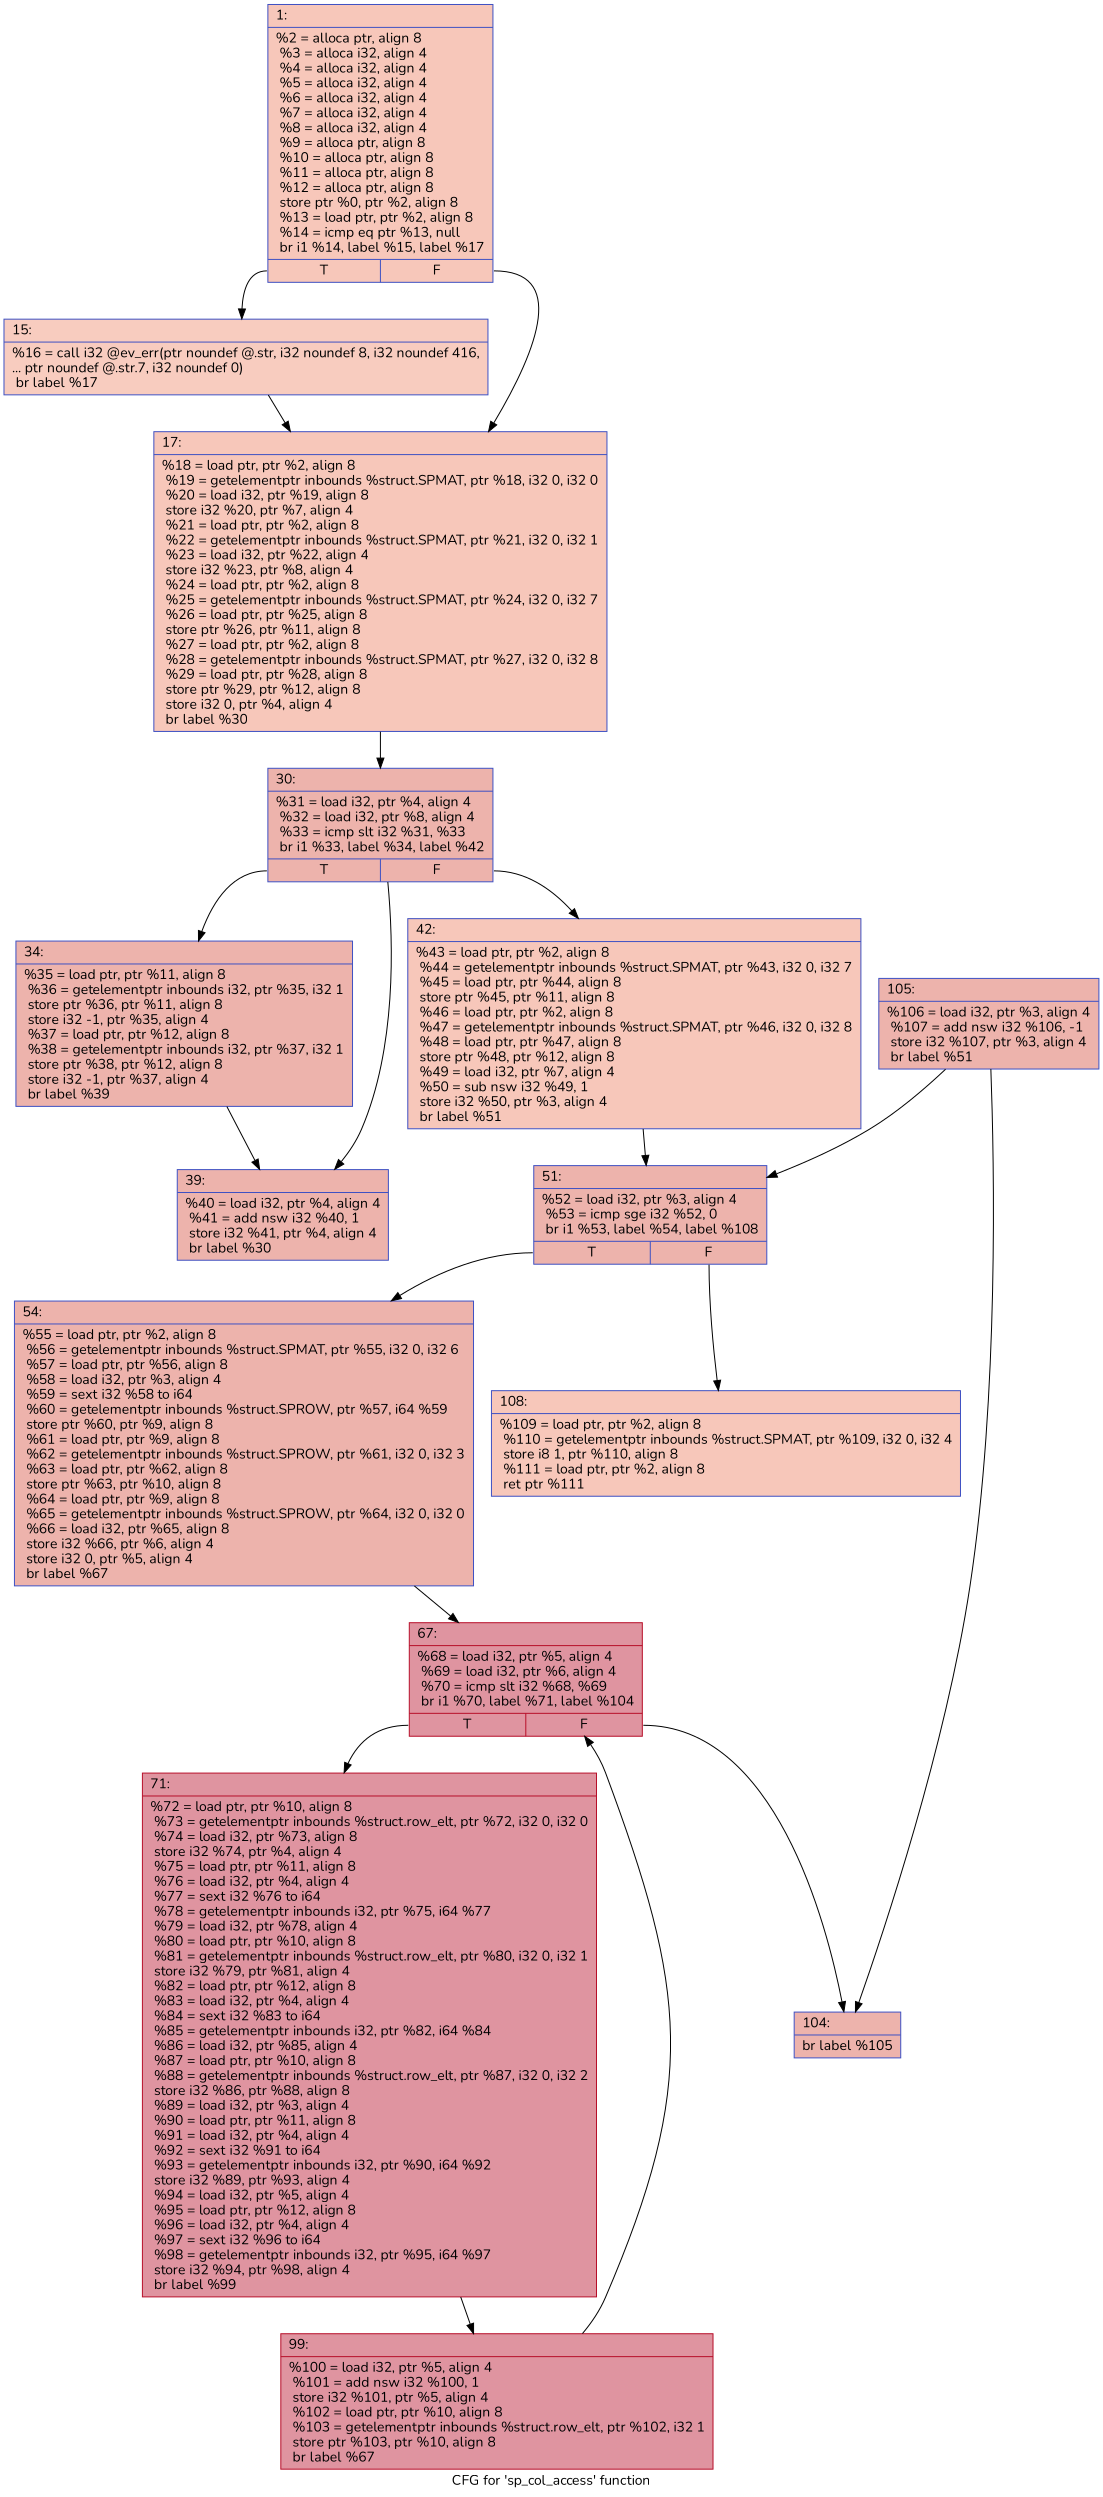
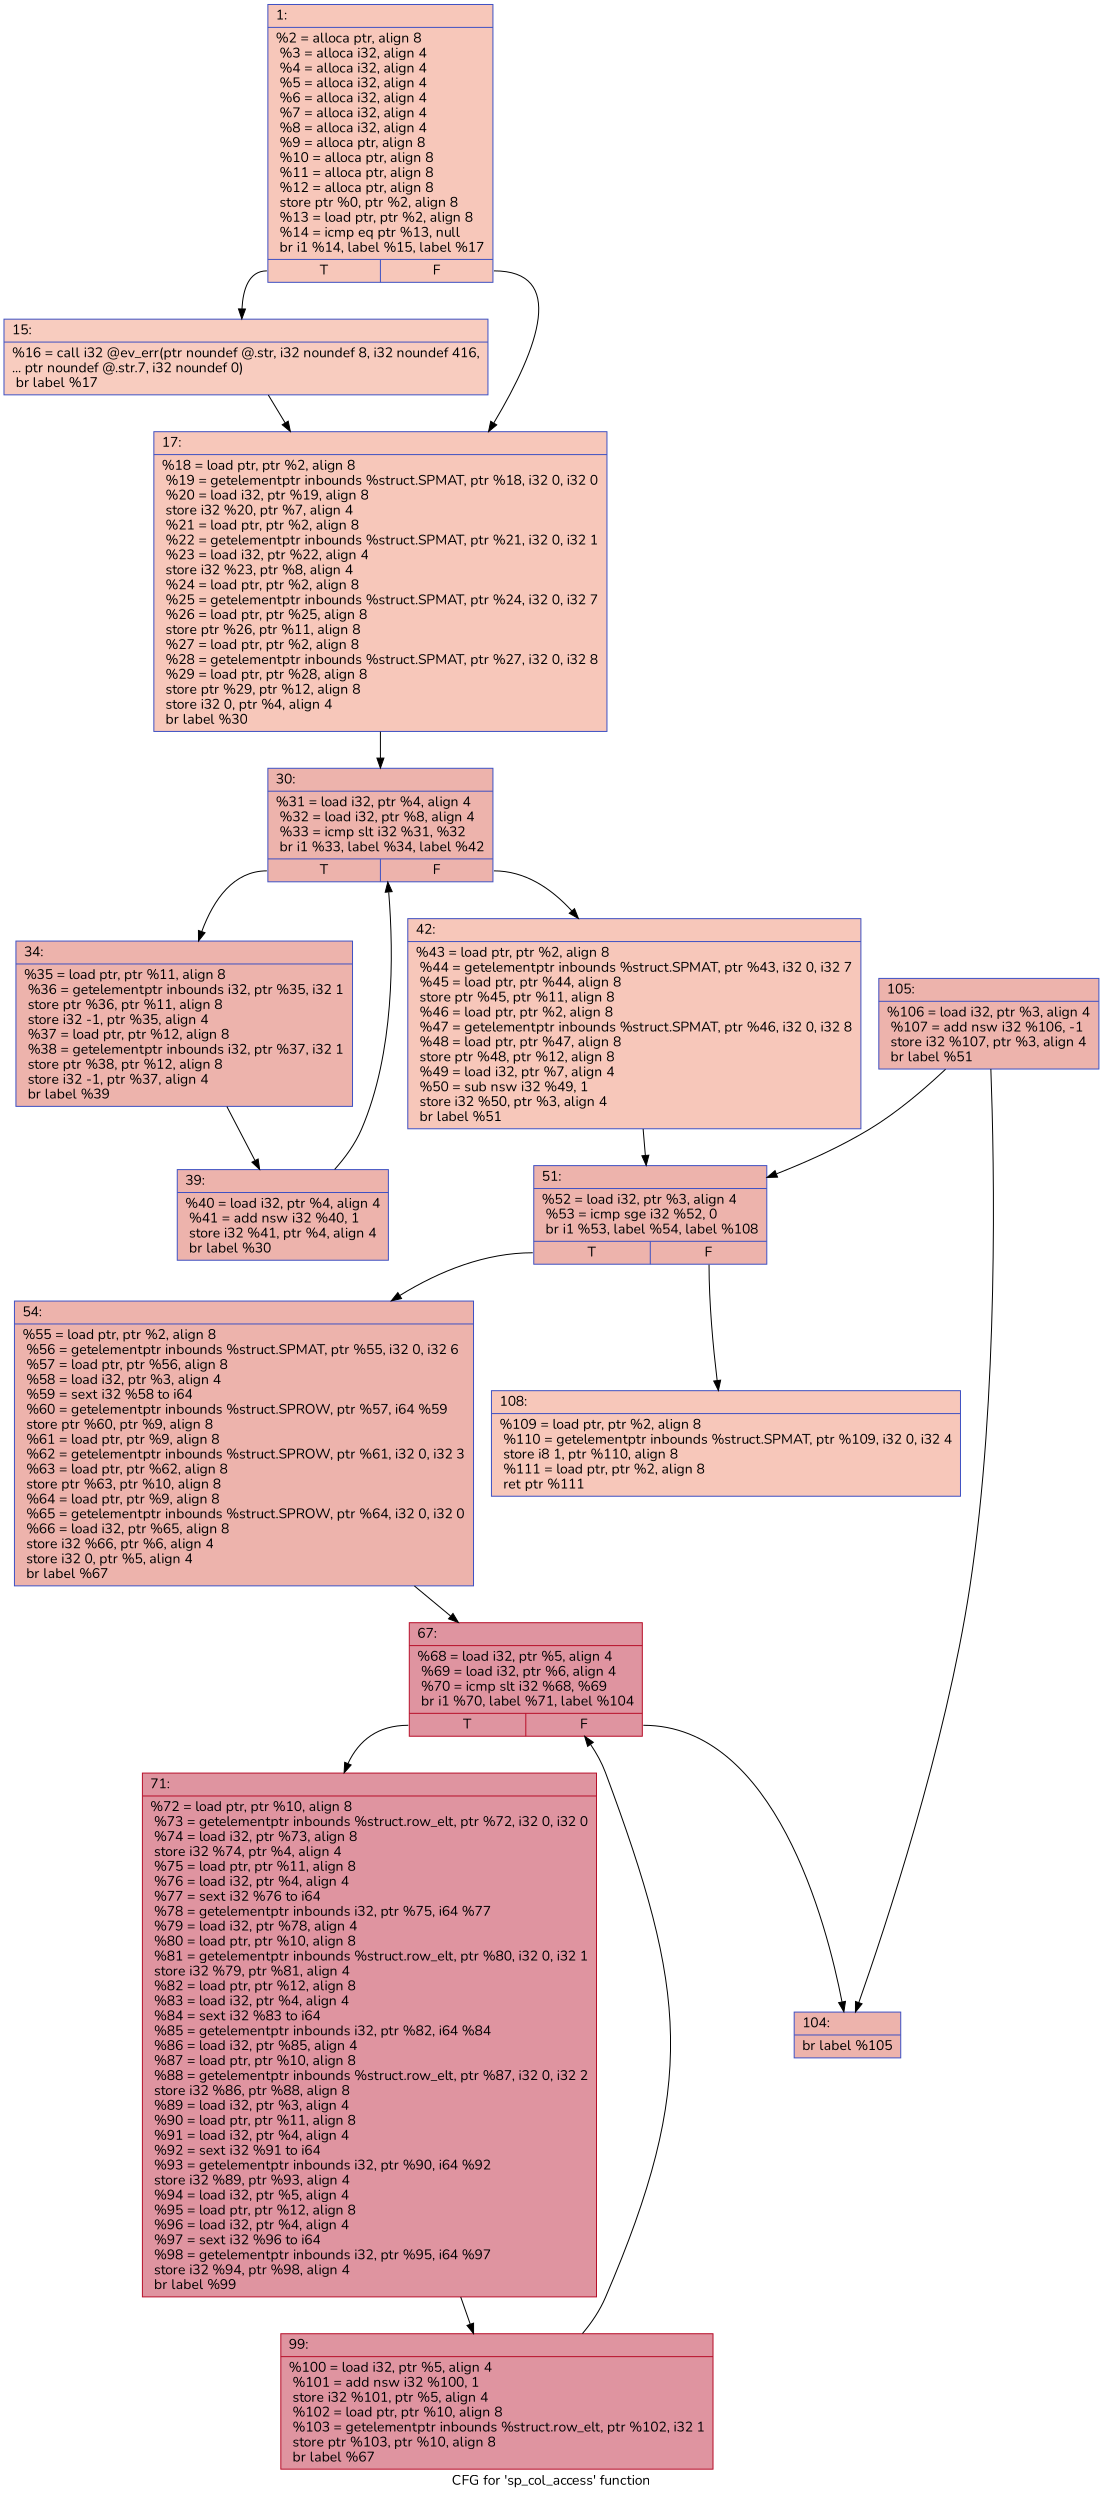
node "30:": text "%33 = icmp slt i32 %31, %33" -> "%33 = icmp slt i32 %31, %32"
edge "30:" -> "39:": reversed
